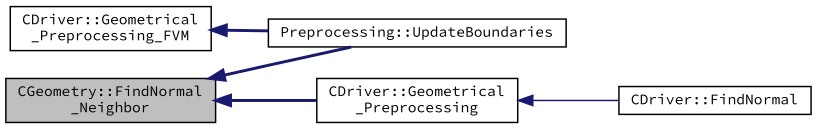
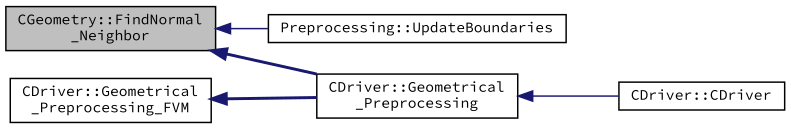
edge "Preprocessing::UpdateBoundaries" -> "CDriver::Geometrical _Preprocessing_FVM": now "CDriver::Geometrical _Preprocessing" -> "CDriver::Geometrical _Preprocessing_FVM"
edge "Preprocessing::UpdateBoundaries" -> "CGeometry::FindNormal _Neighbor": style bold -> solid
node "CDriver::FindNormal": label "CDriver::FindNormal" -> "CDriver::CDriver"
